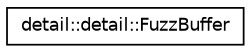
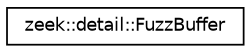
node "detail::detail::FuzzBuffer": label "detail::detail::FuzzBuffer" -> "zeek::detail::FuzzBuffer"
